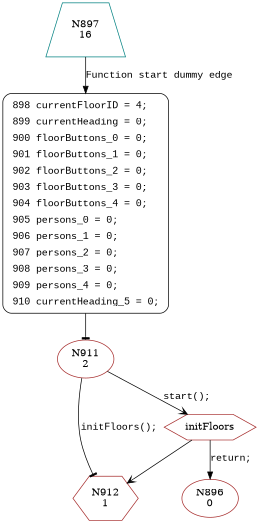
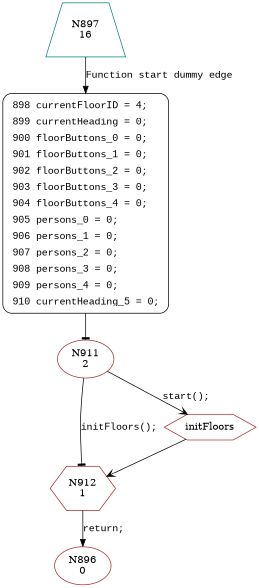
edge "initFloors" -> "N896 0": now "N912 1" -> "N896 0"
